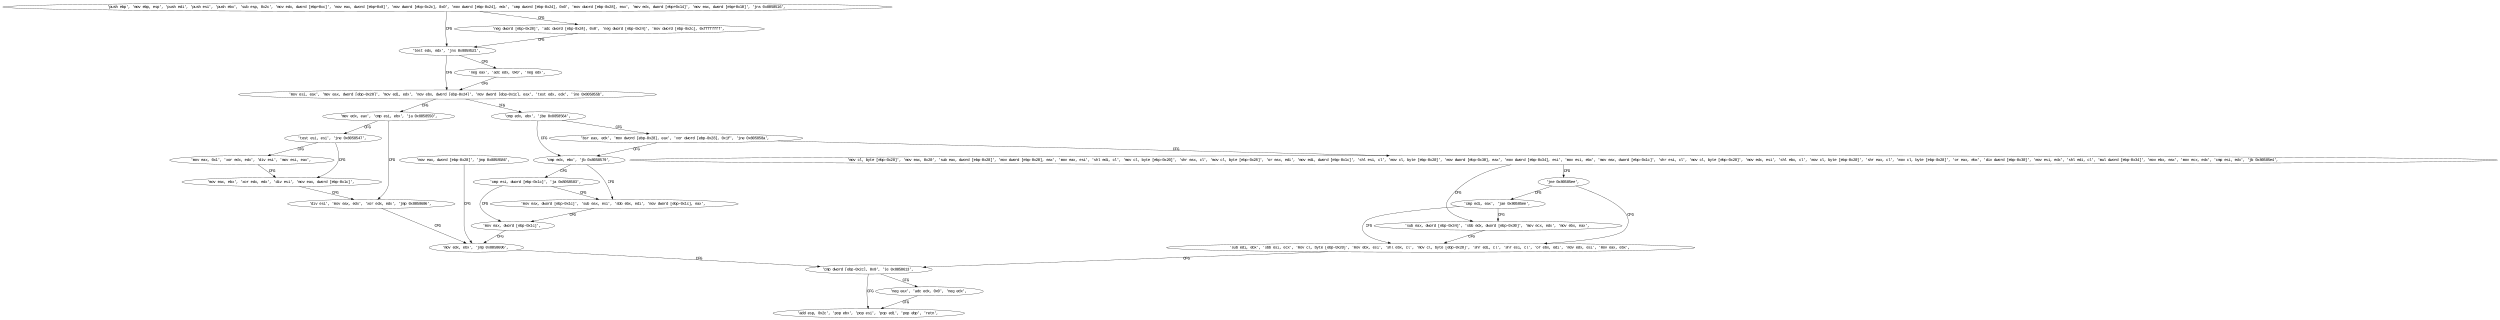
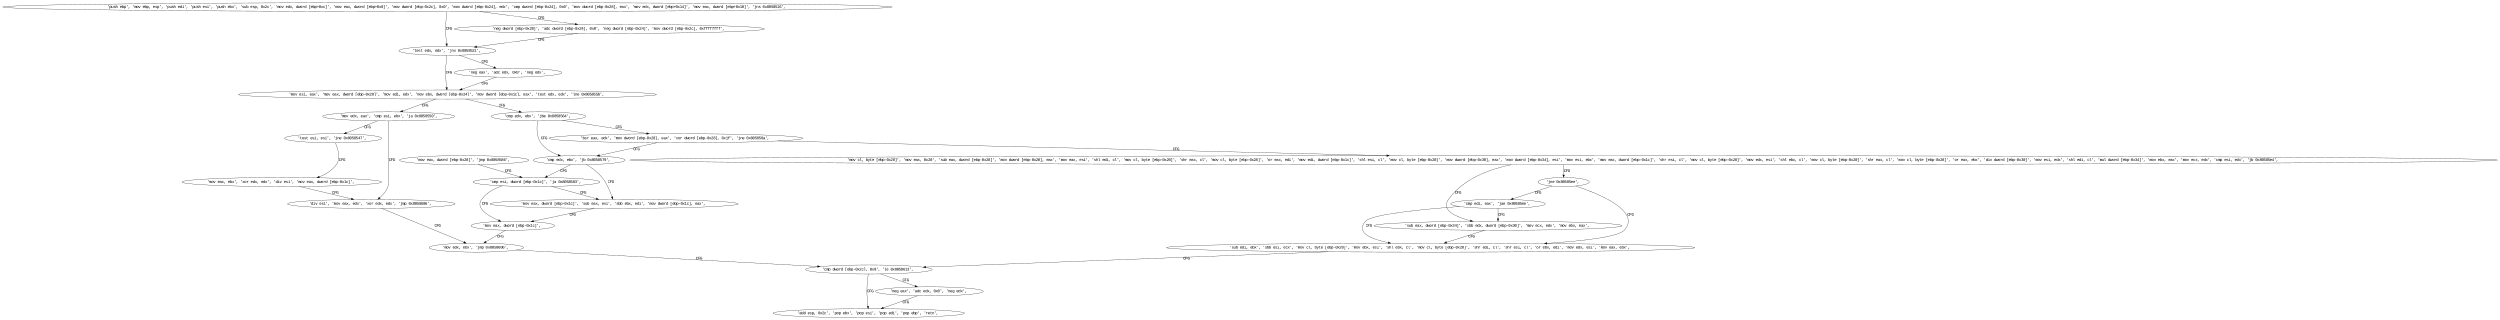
node "'mov eax, 0x1', 'xor edx, edx', 'div esi', 'mov esi, eax',": removed
edge "'mov eax, dword [ebp-0x28]', 'jmp 0x8058586'," -> "'mov edx, ebx', 'jmp 0x8058606',": now "'mov eax, dword [ebp-0x28]', 'jmp 0x8058586'," -> "'cmp esi, dword [ebp-0x1c]', 'ja 0x8058583',"
